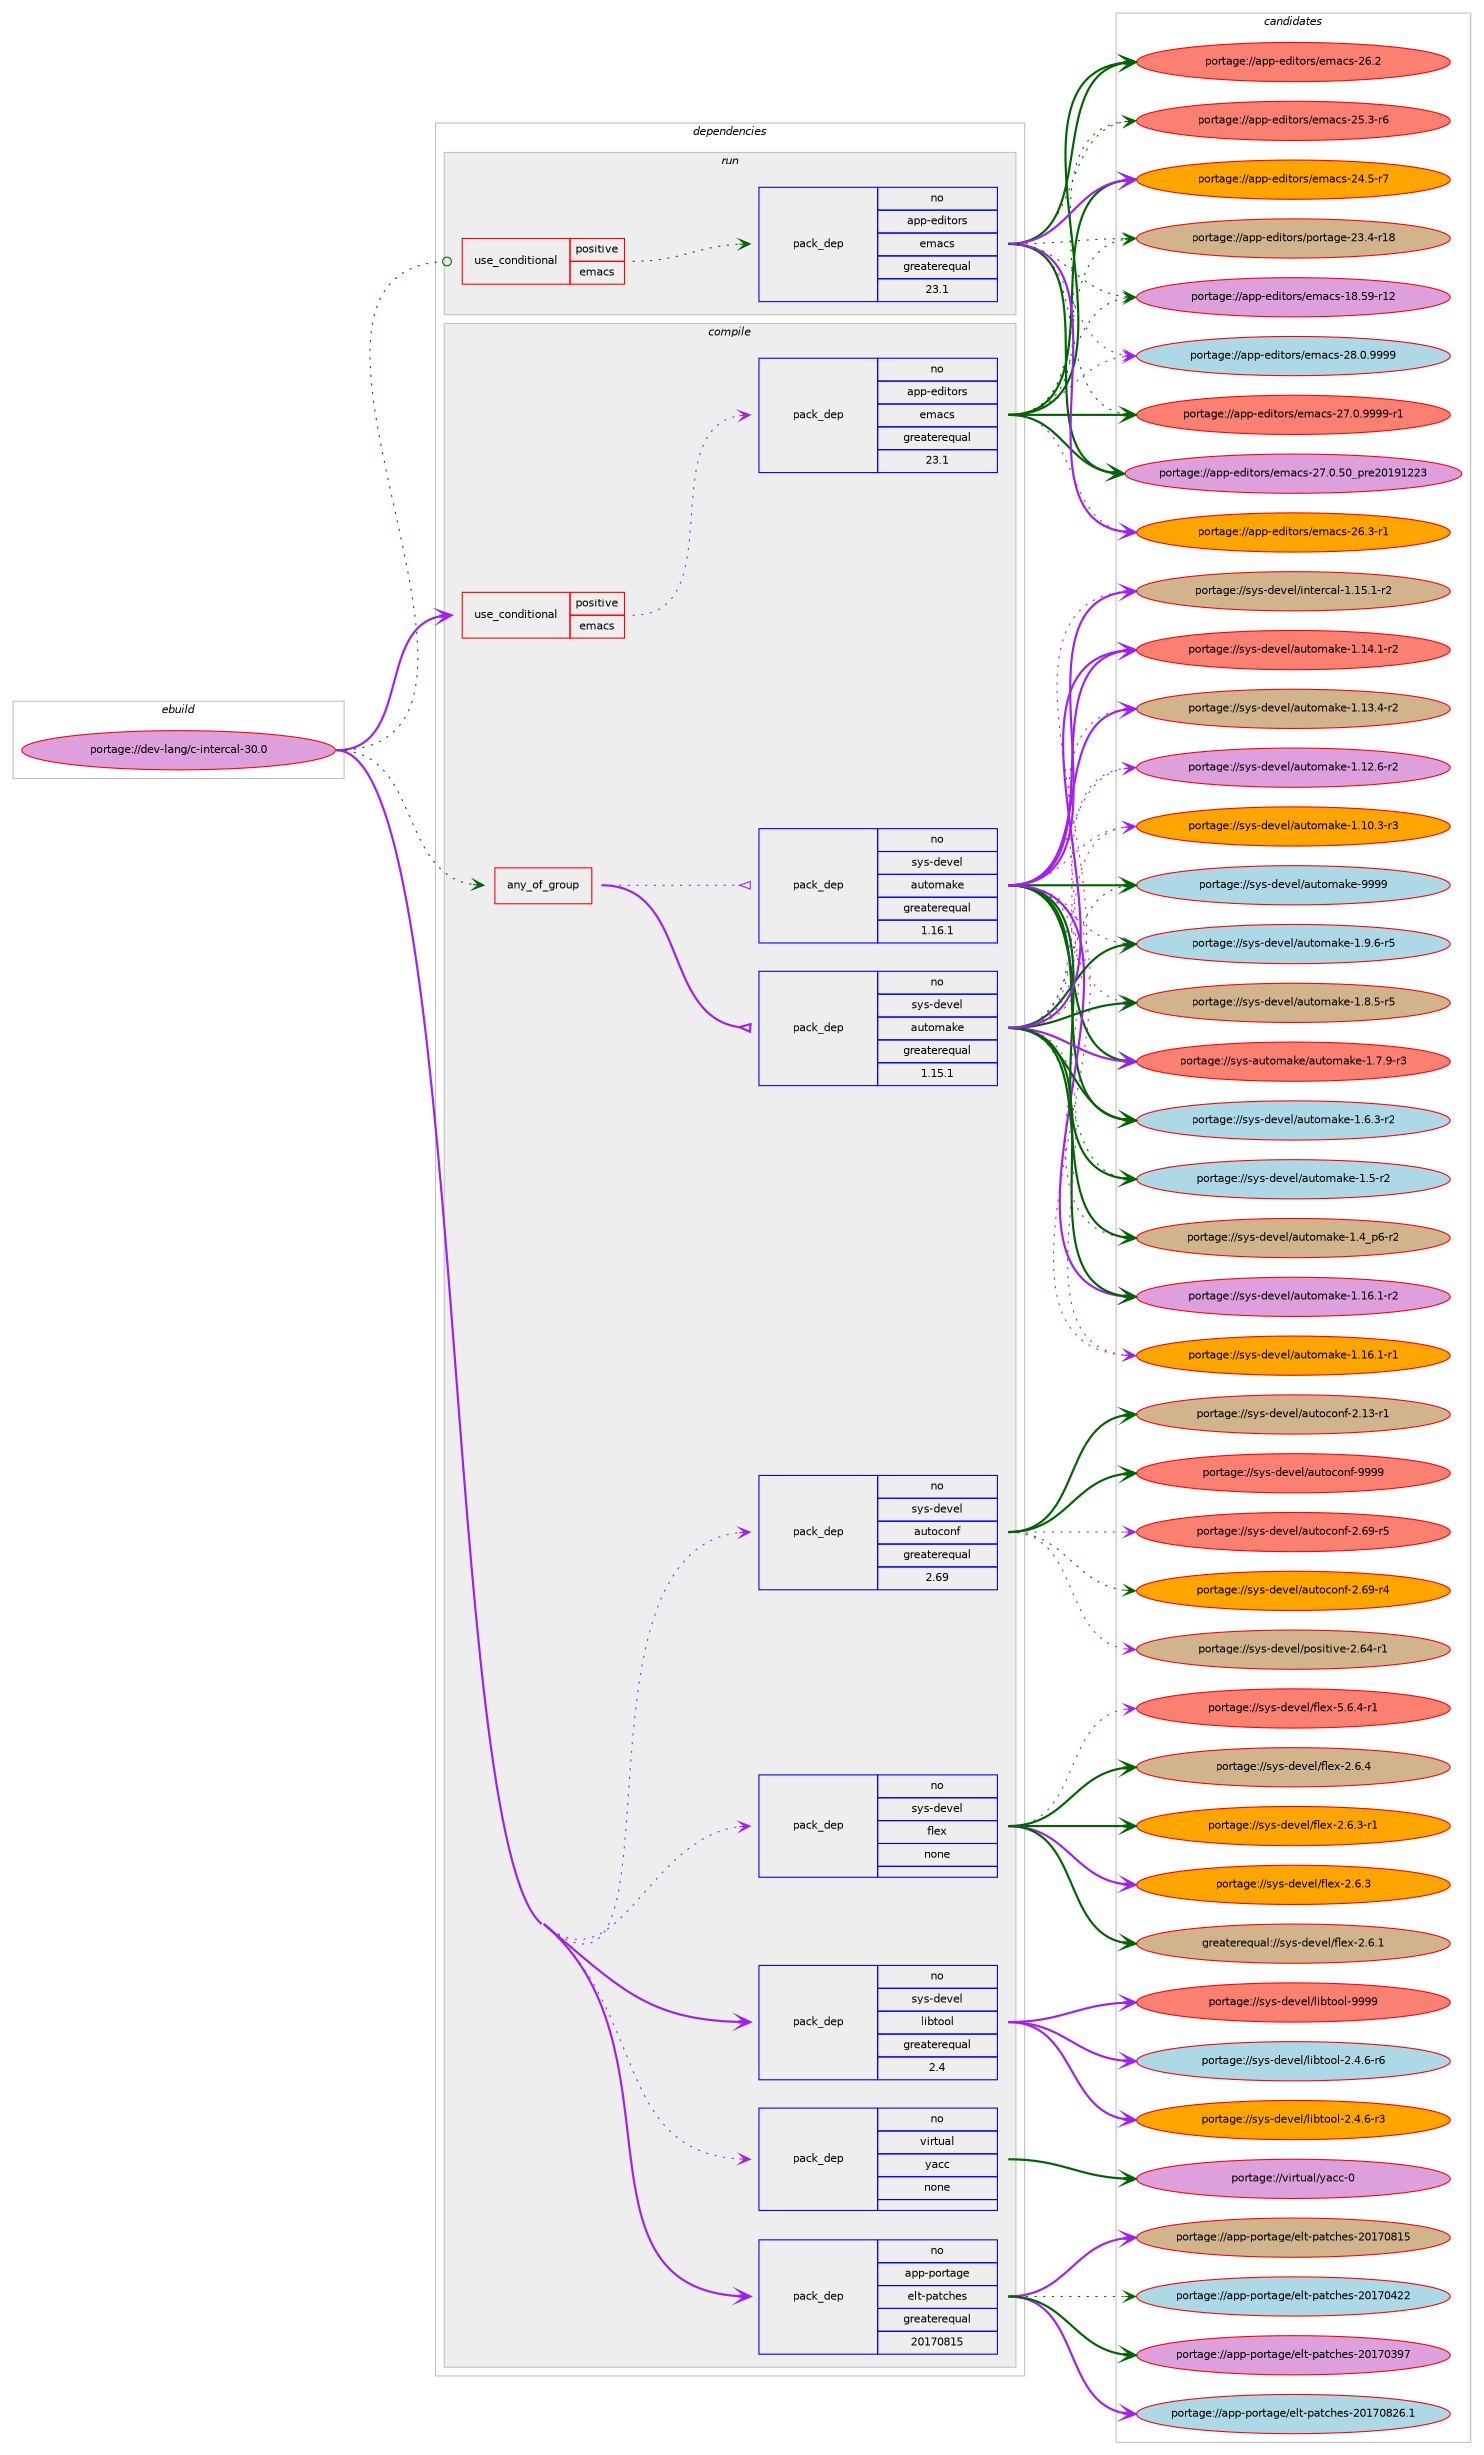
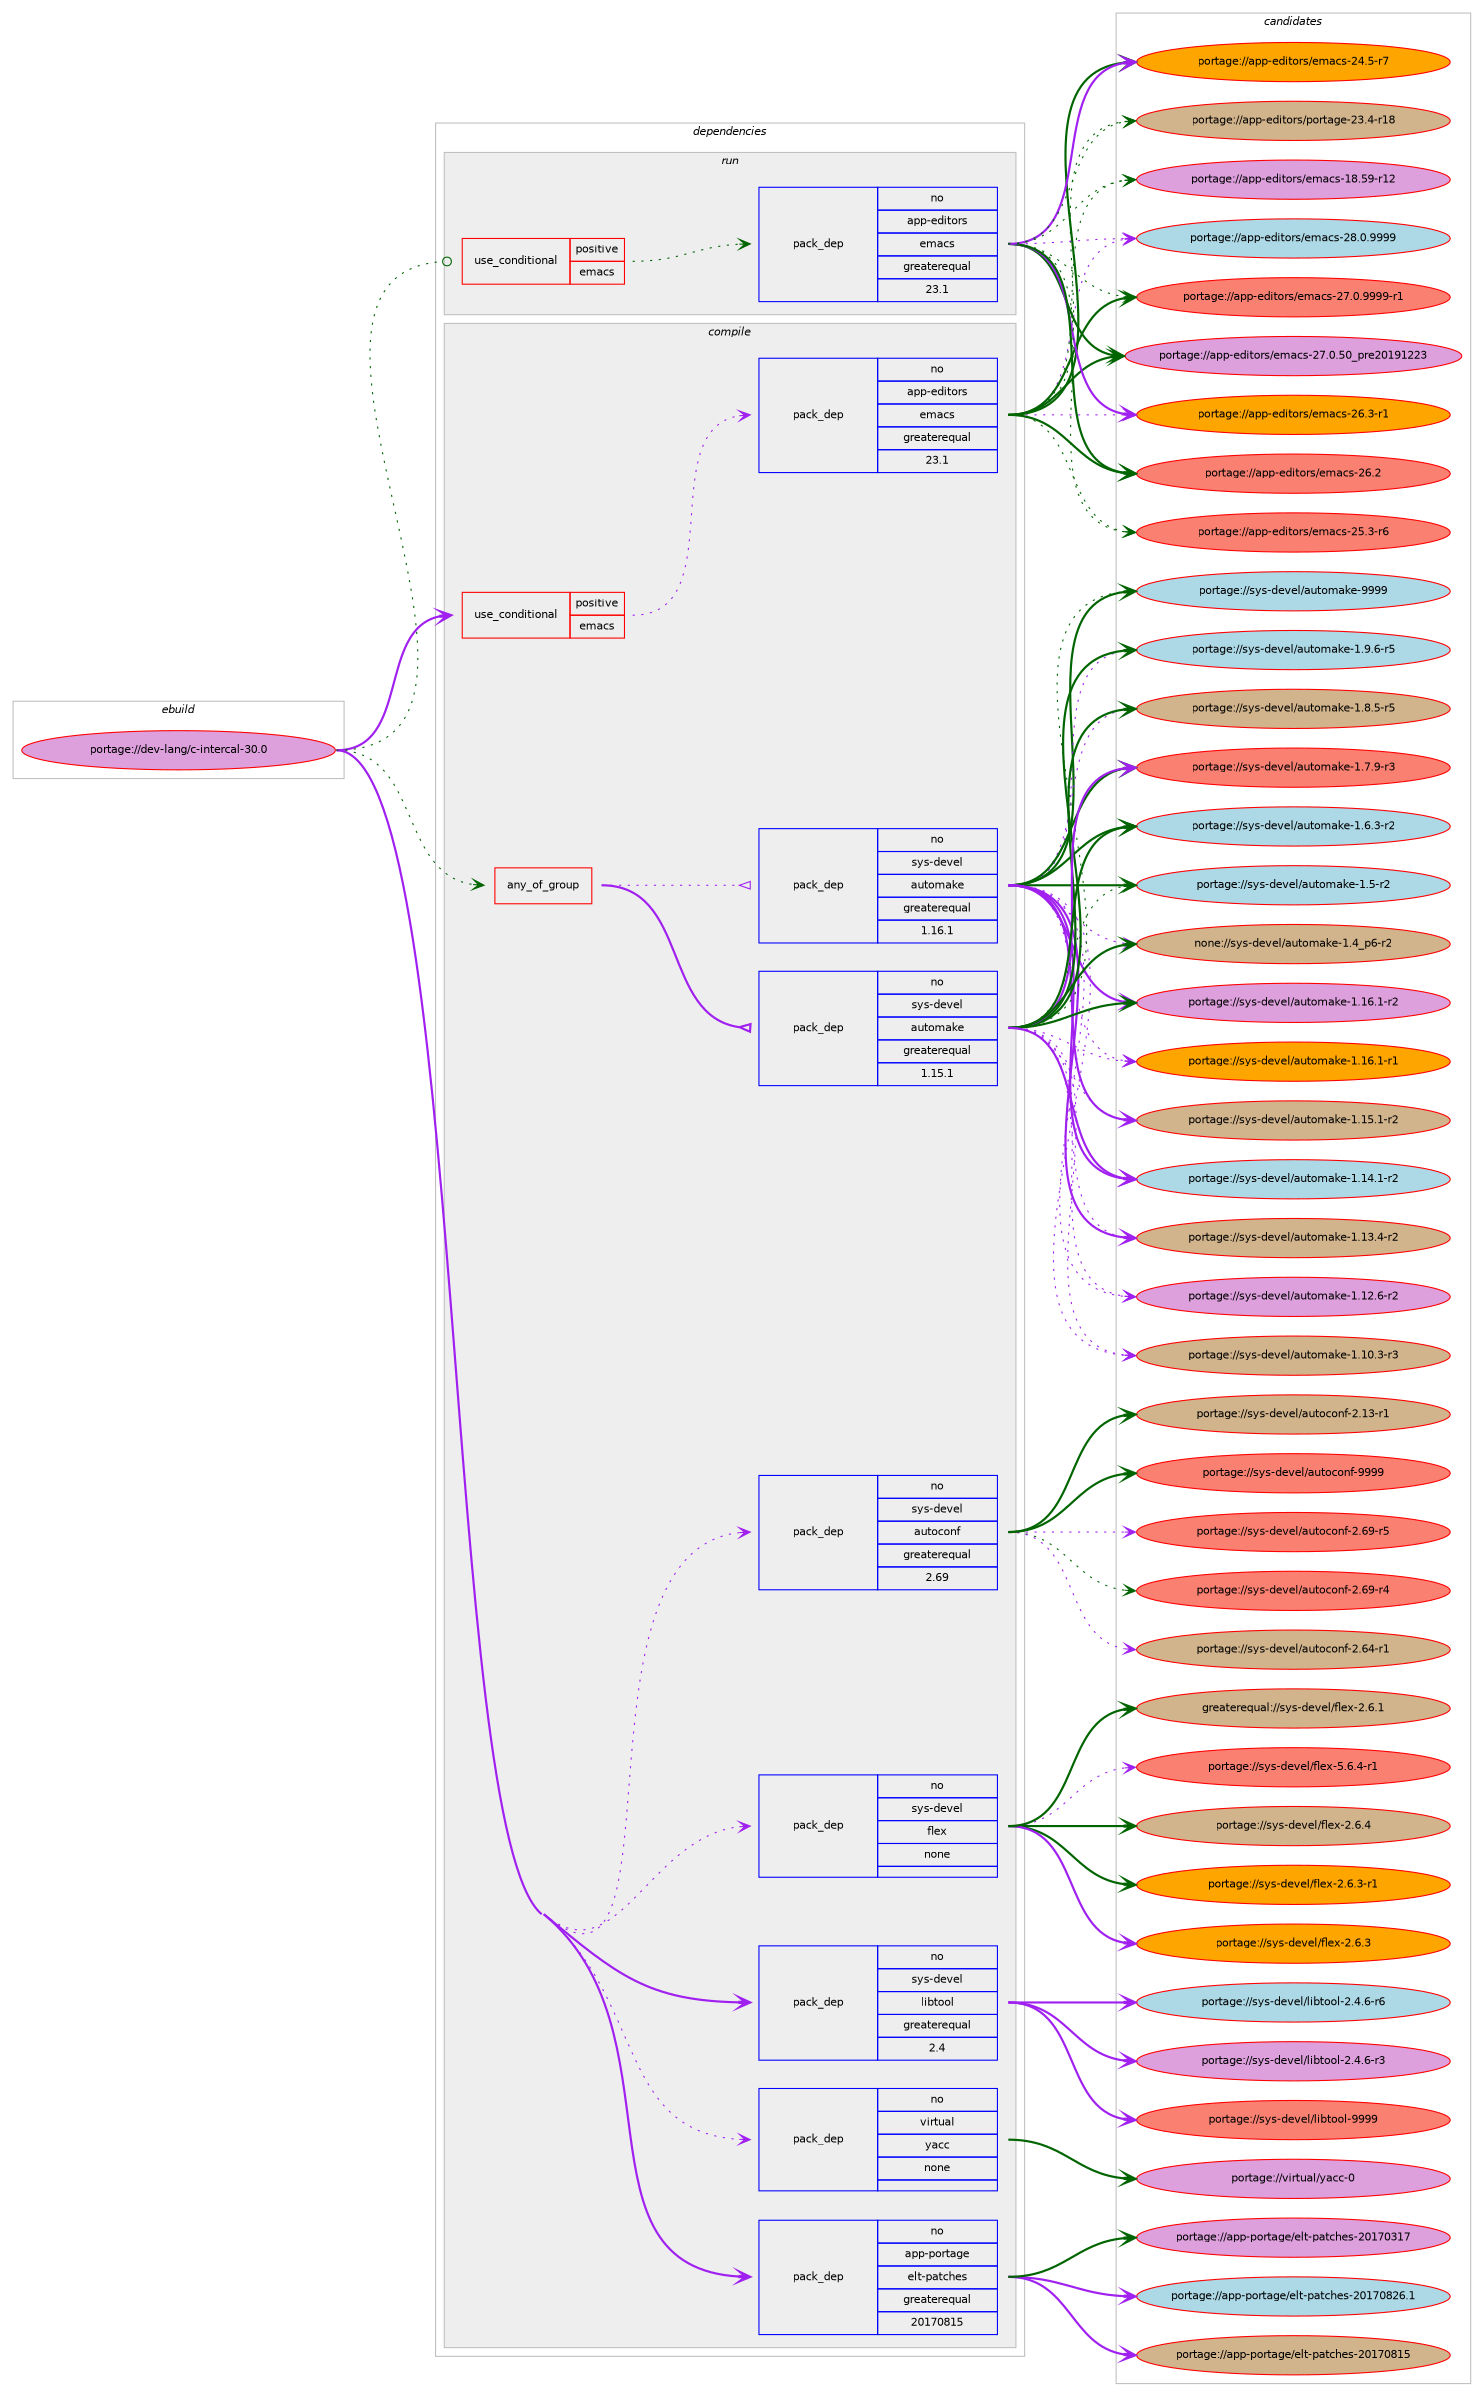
node "portage://sys-devel/intercal-1.15.1-r2": label "portage://sys-devel/intercal-1.15.1-r2" -> "portage://sys-devel/automake-1.15.1-r2"
node "portage://sys-devel/automake-1.14.1-r2": fillcolor salmon -> lightblue
node "portage://sys-devel/automake-1.10.3-r3": fillcolor orange -> tan
node "portage://sys-automake/automake-1.7.9-r3": label "portage://sys-automake/automake-1.7.9-r3" -> "portage://sys-devel/automake-1.7.9-r3"
node "portage://sys-devel/automake-1.4_p6-r2": label "portage://sys-devel/automake-1.4_p6-r2" -> "none://sys-devel/automake-1.4_p6-r2"
node "portage://sys-devel/autoconf-2.69-r4": fillcolor orange -> salmon
node "portage://sys-devel/positive-2.64-r1": label "portage://sys-devel/positive-2.64-r1" -> "portage://sys-devel/autoconf-2.64-r1"
node "portage://sys-devel/libtool-2.4.6-r3": fillcolor orange -> plum
node "portage://app-portage/elt-patches-20170422": removed
node "portage://app-portage/elt-patches-20170397": label "portage://app-portage/elt-patches-20170397" -> "portage://app-portage/elt-patches-20170317"
